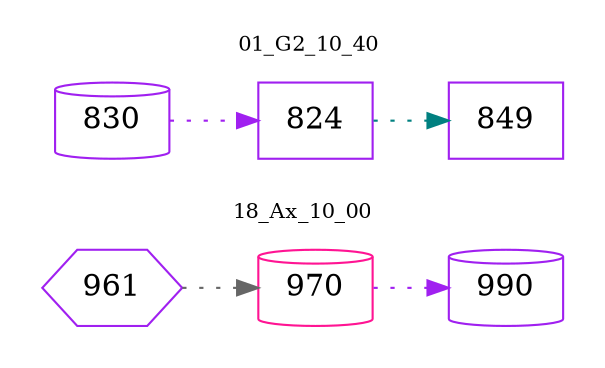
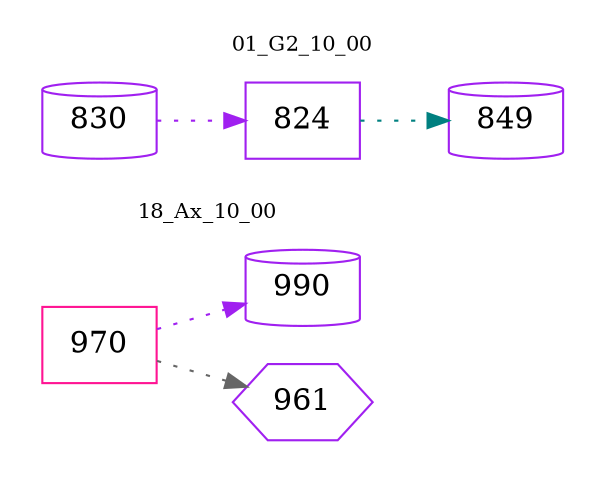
cluster "01_G2_10_40": label "01_G2_10_40" -> "01_G2_10_00"
node "849": shape box -> cylinder
edge "961" -> "970": reversed
node "970": shape cylinder -> box
